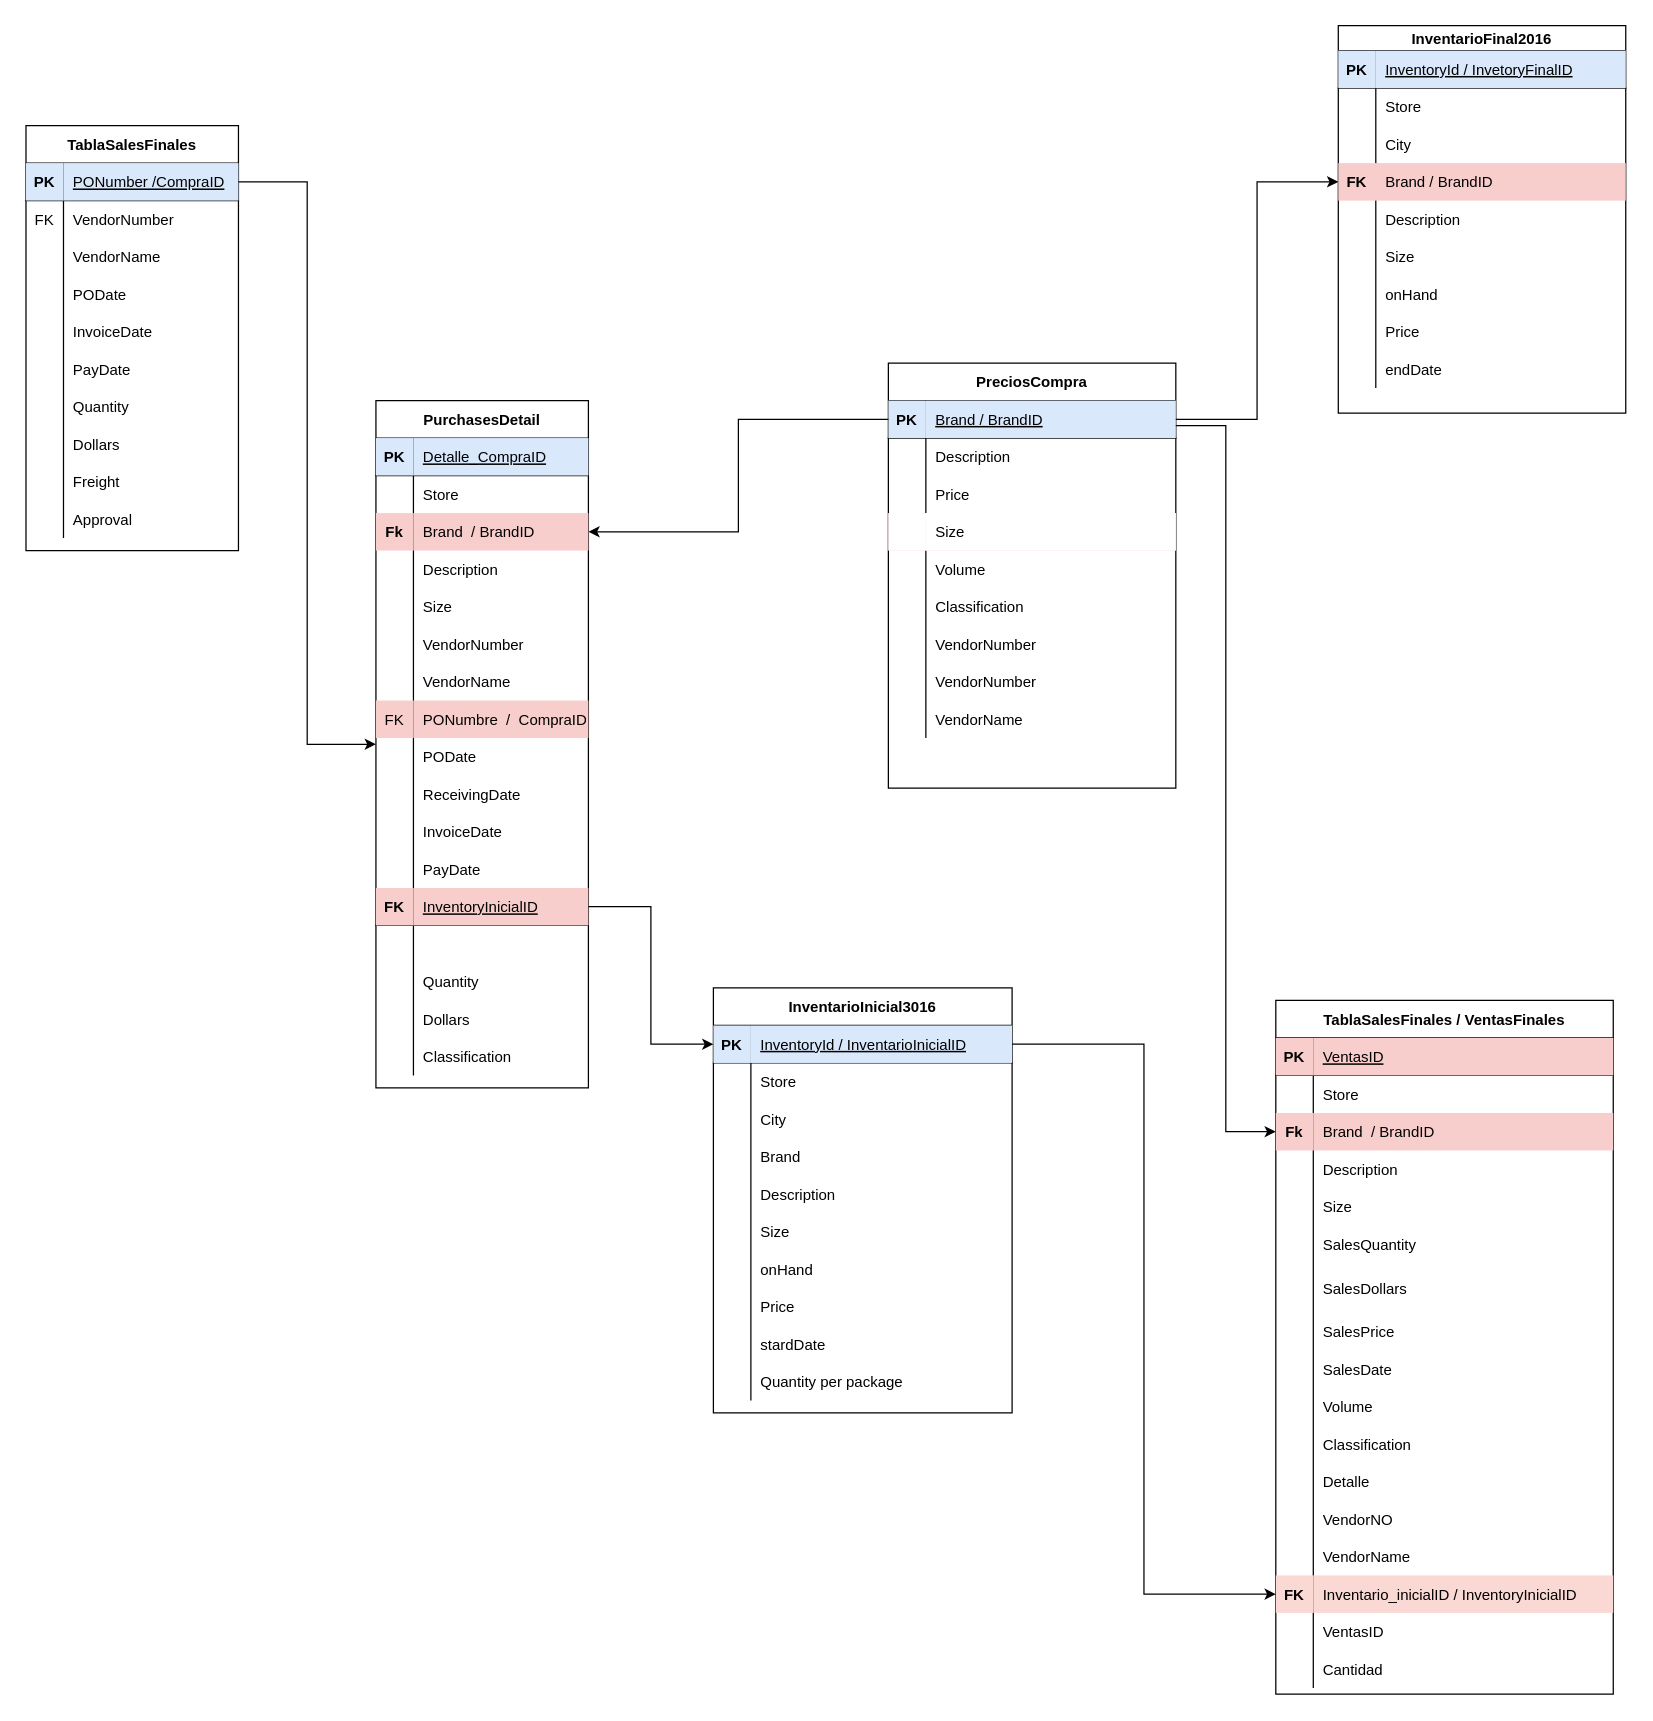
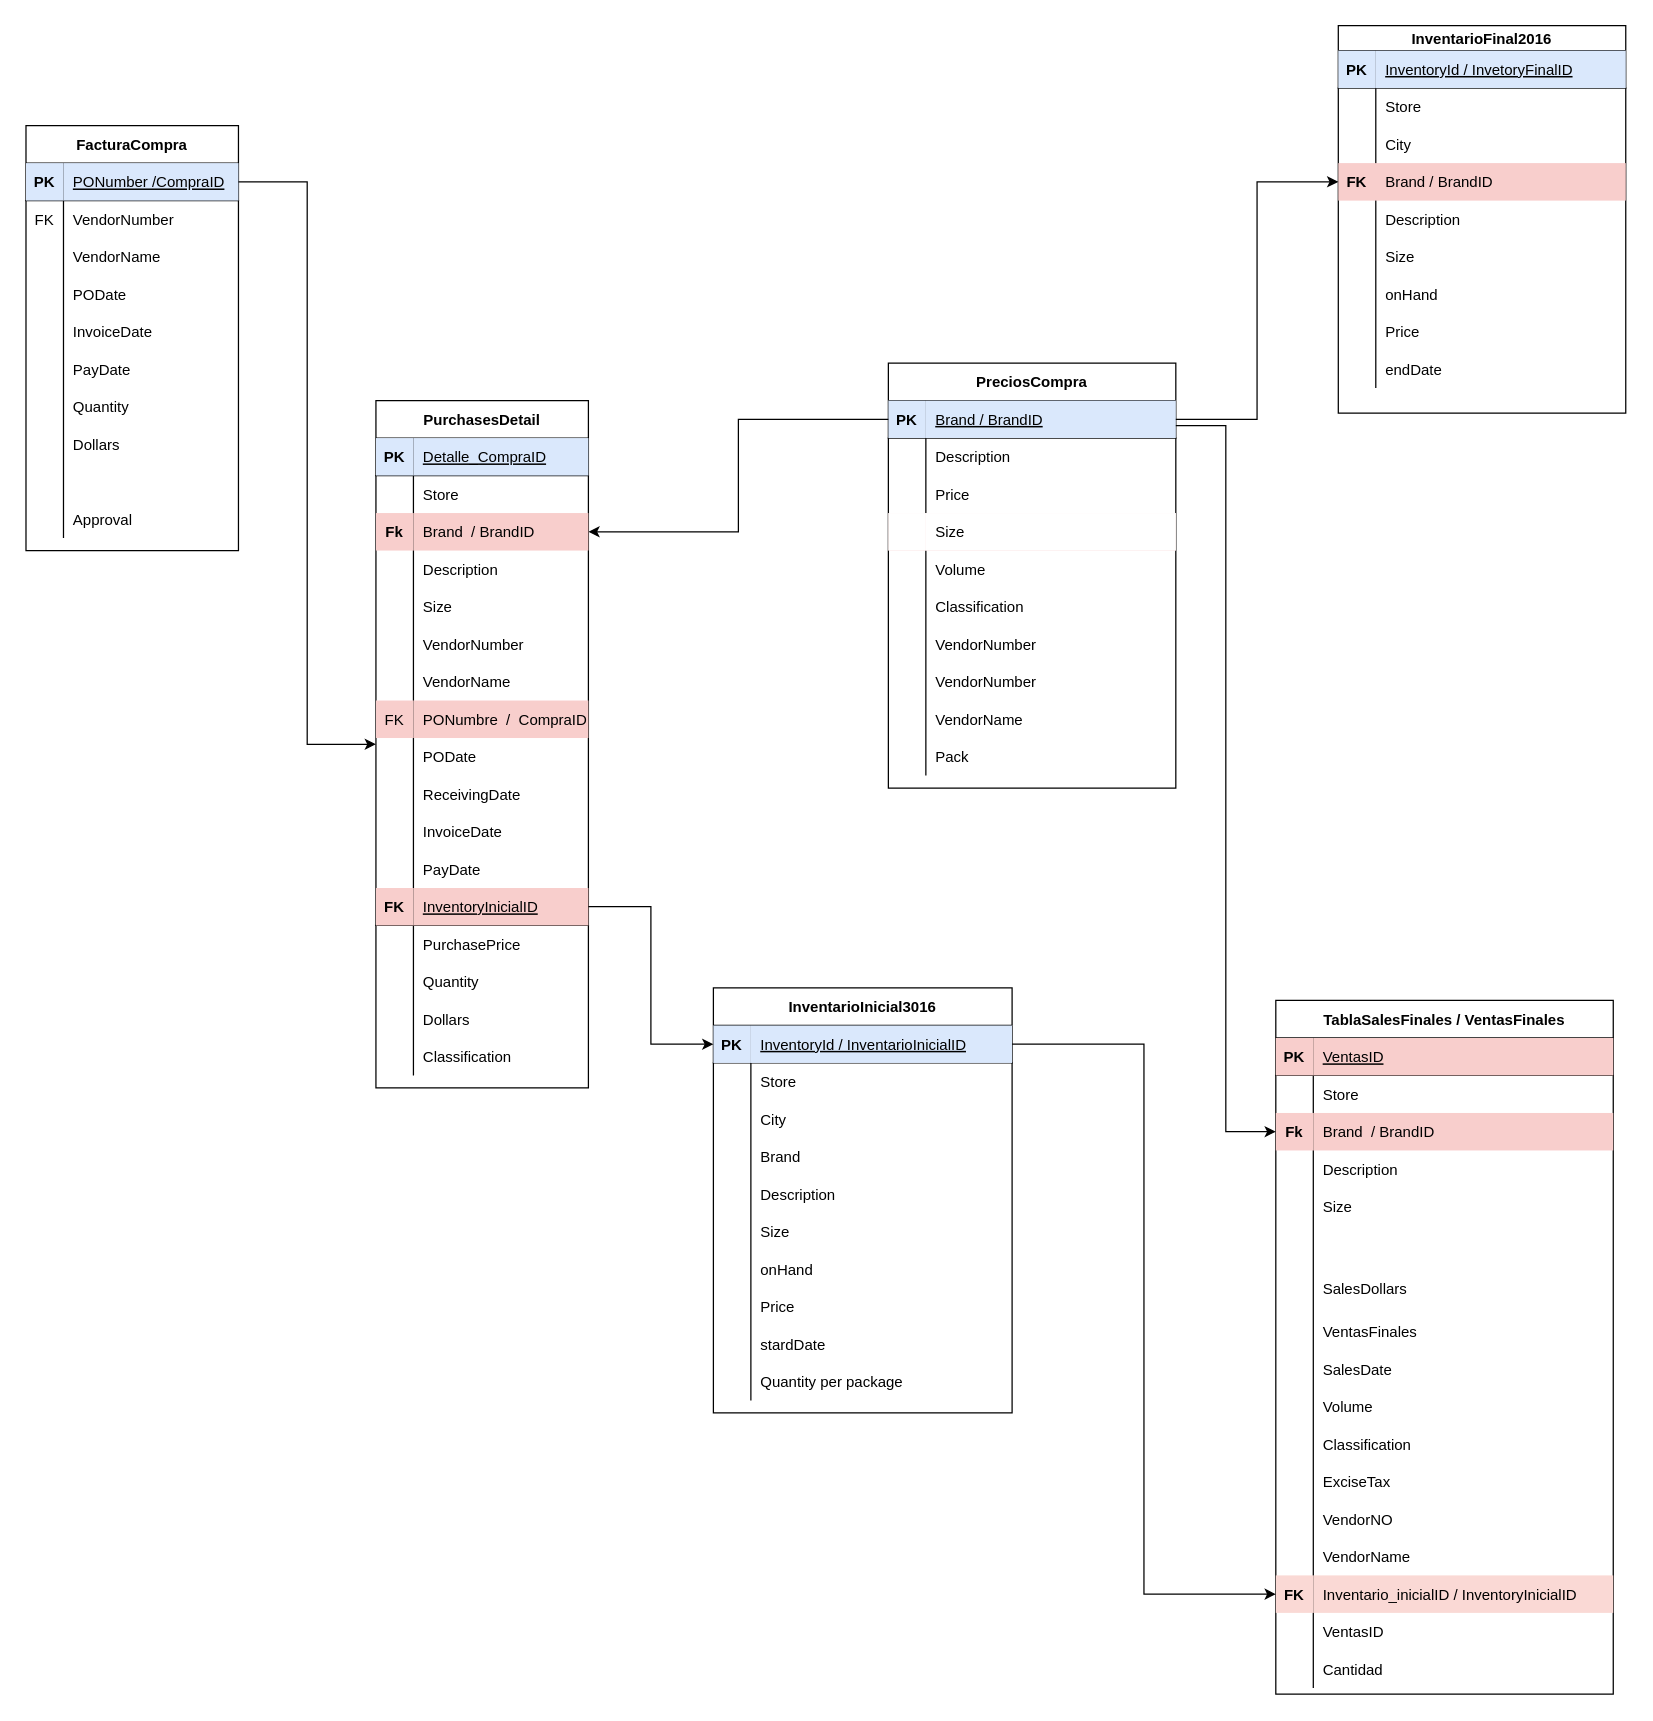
node "TablaSalesFinales": label "TablaSalesFinales" -> "FacturaCompra"
node "Freight": removed
node "Pack": added
node "PurchasePrice": added
node "SalesQuantity": removed
node "SalesPrice": label "SalesPrice" -> "VentasFinales"
node "Detalle": label "Detalle" -> "ExciseTax"
